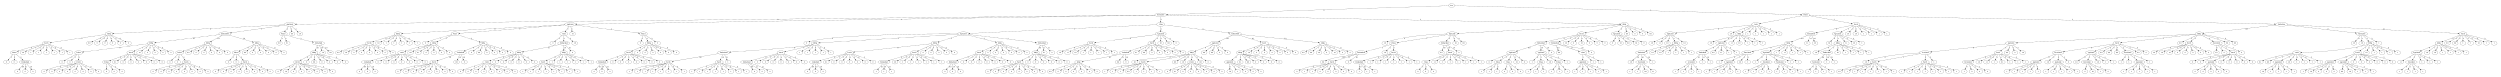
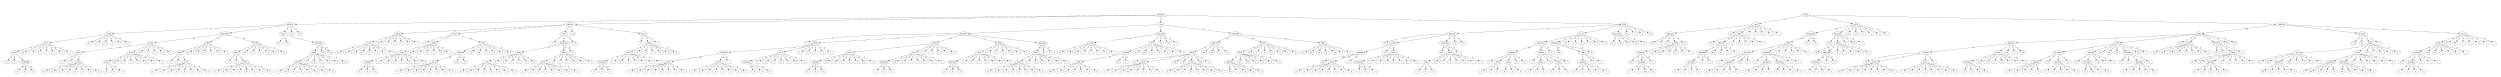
node "Sex": removed
